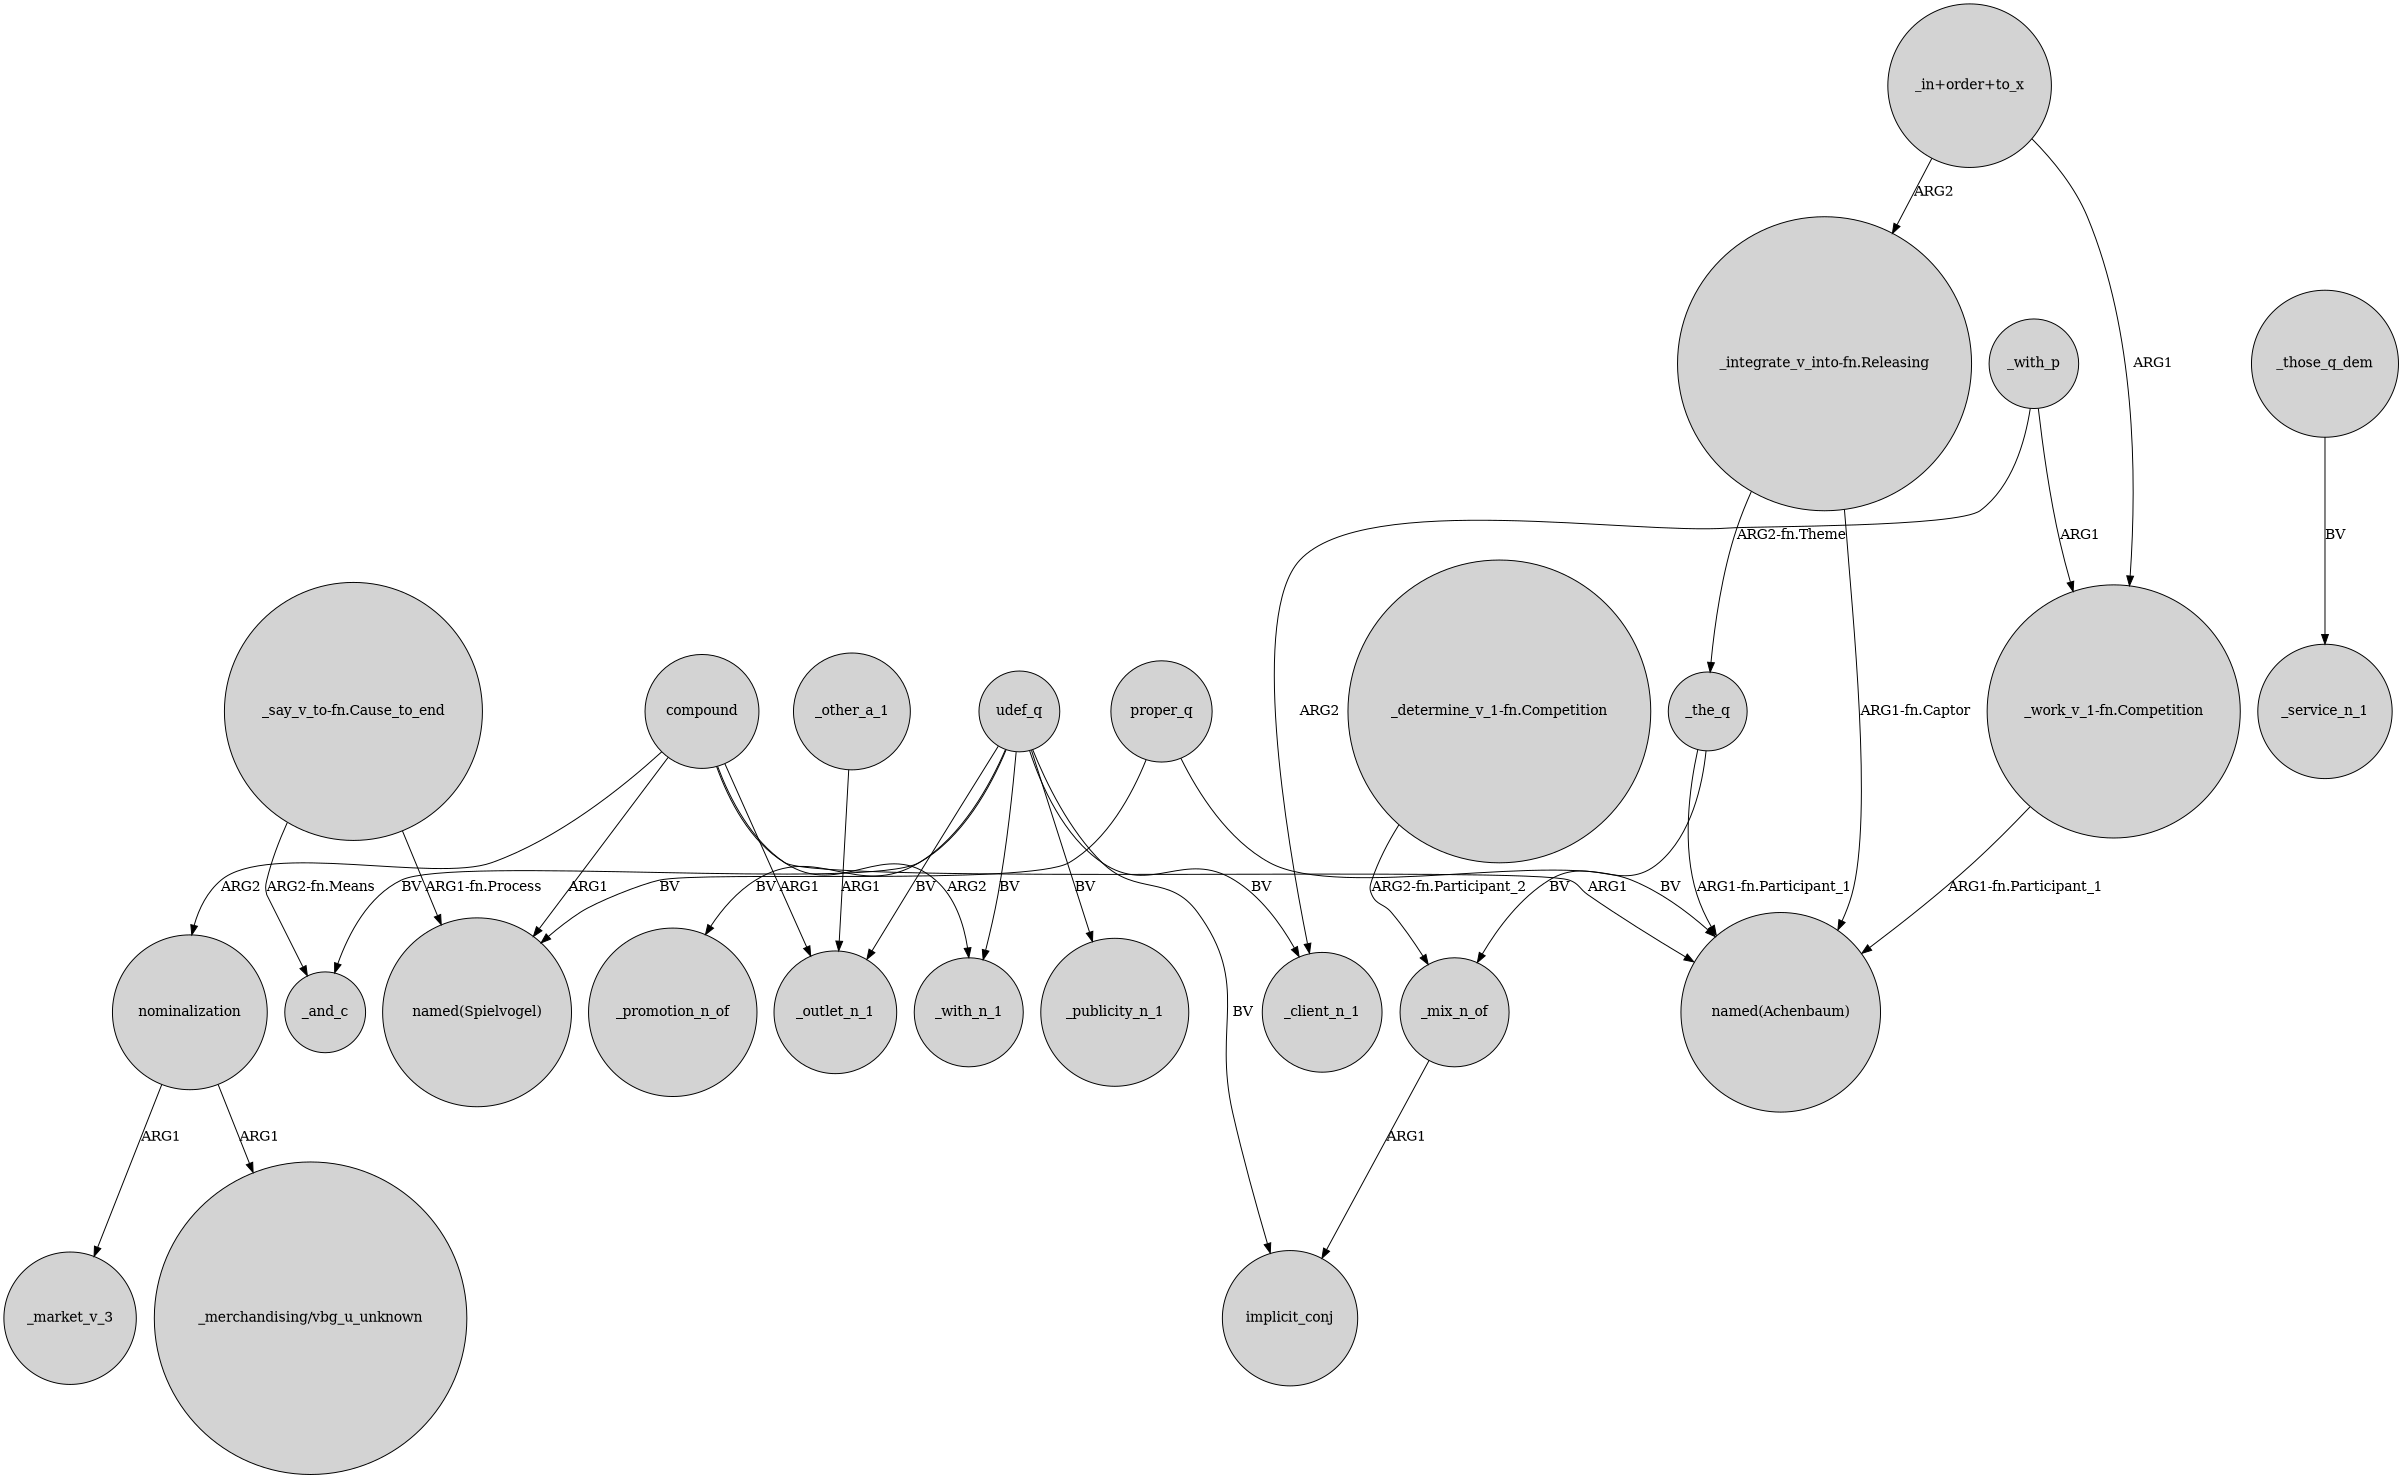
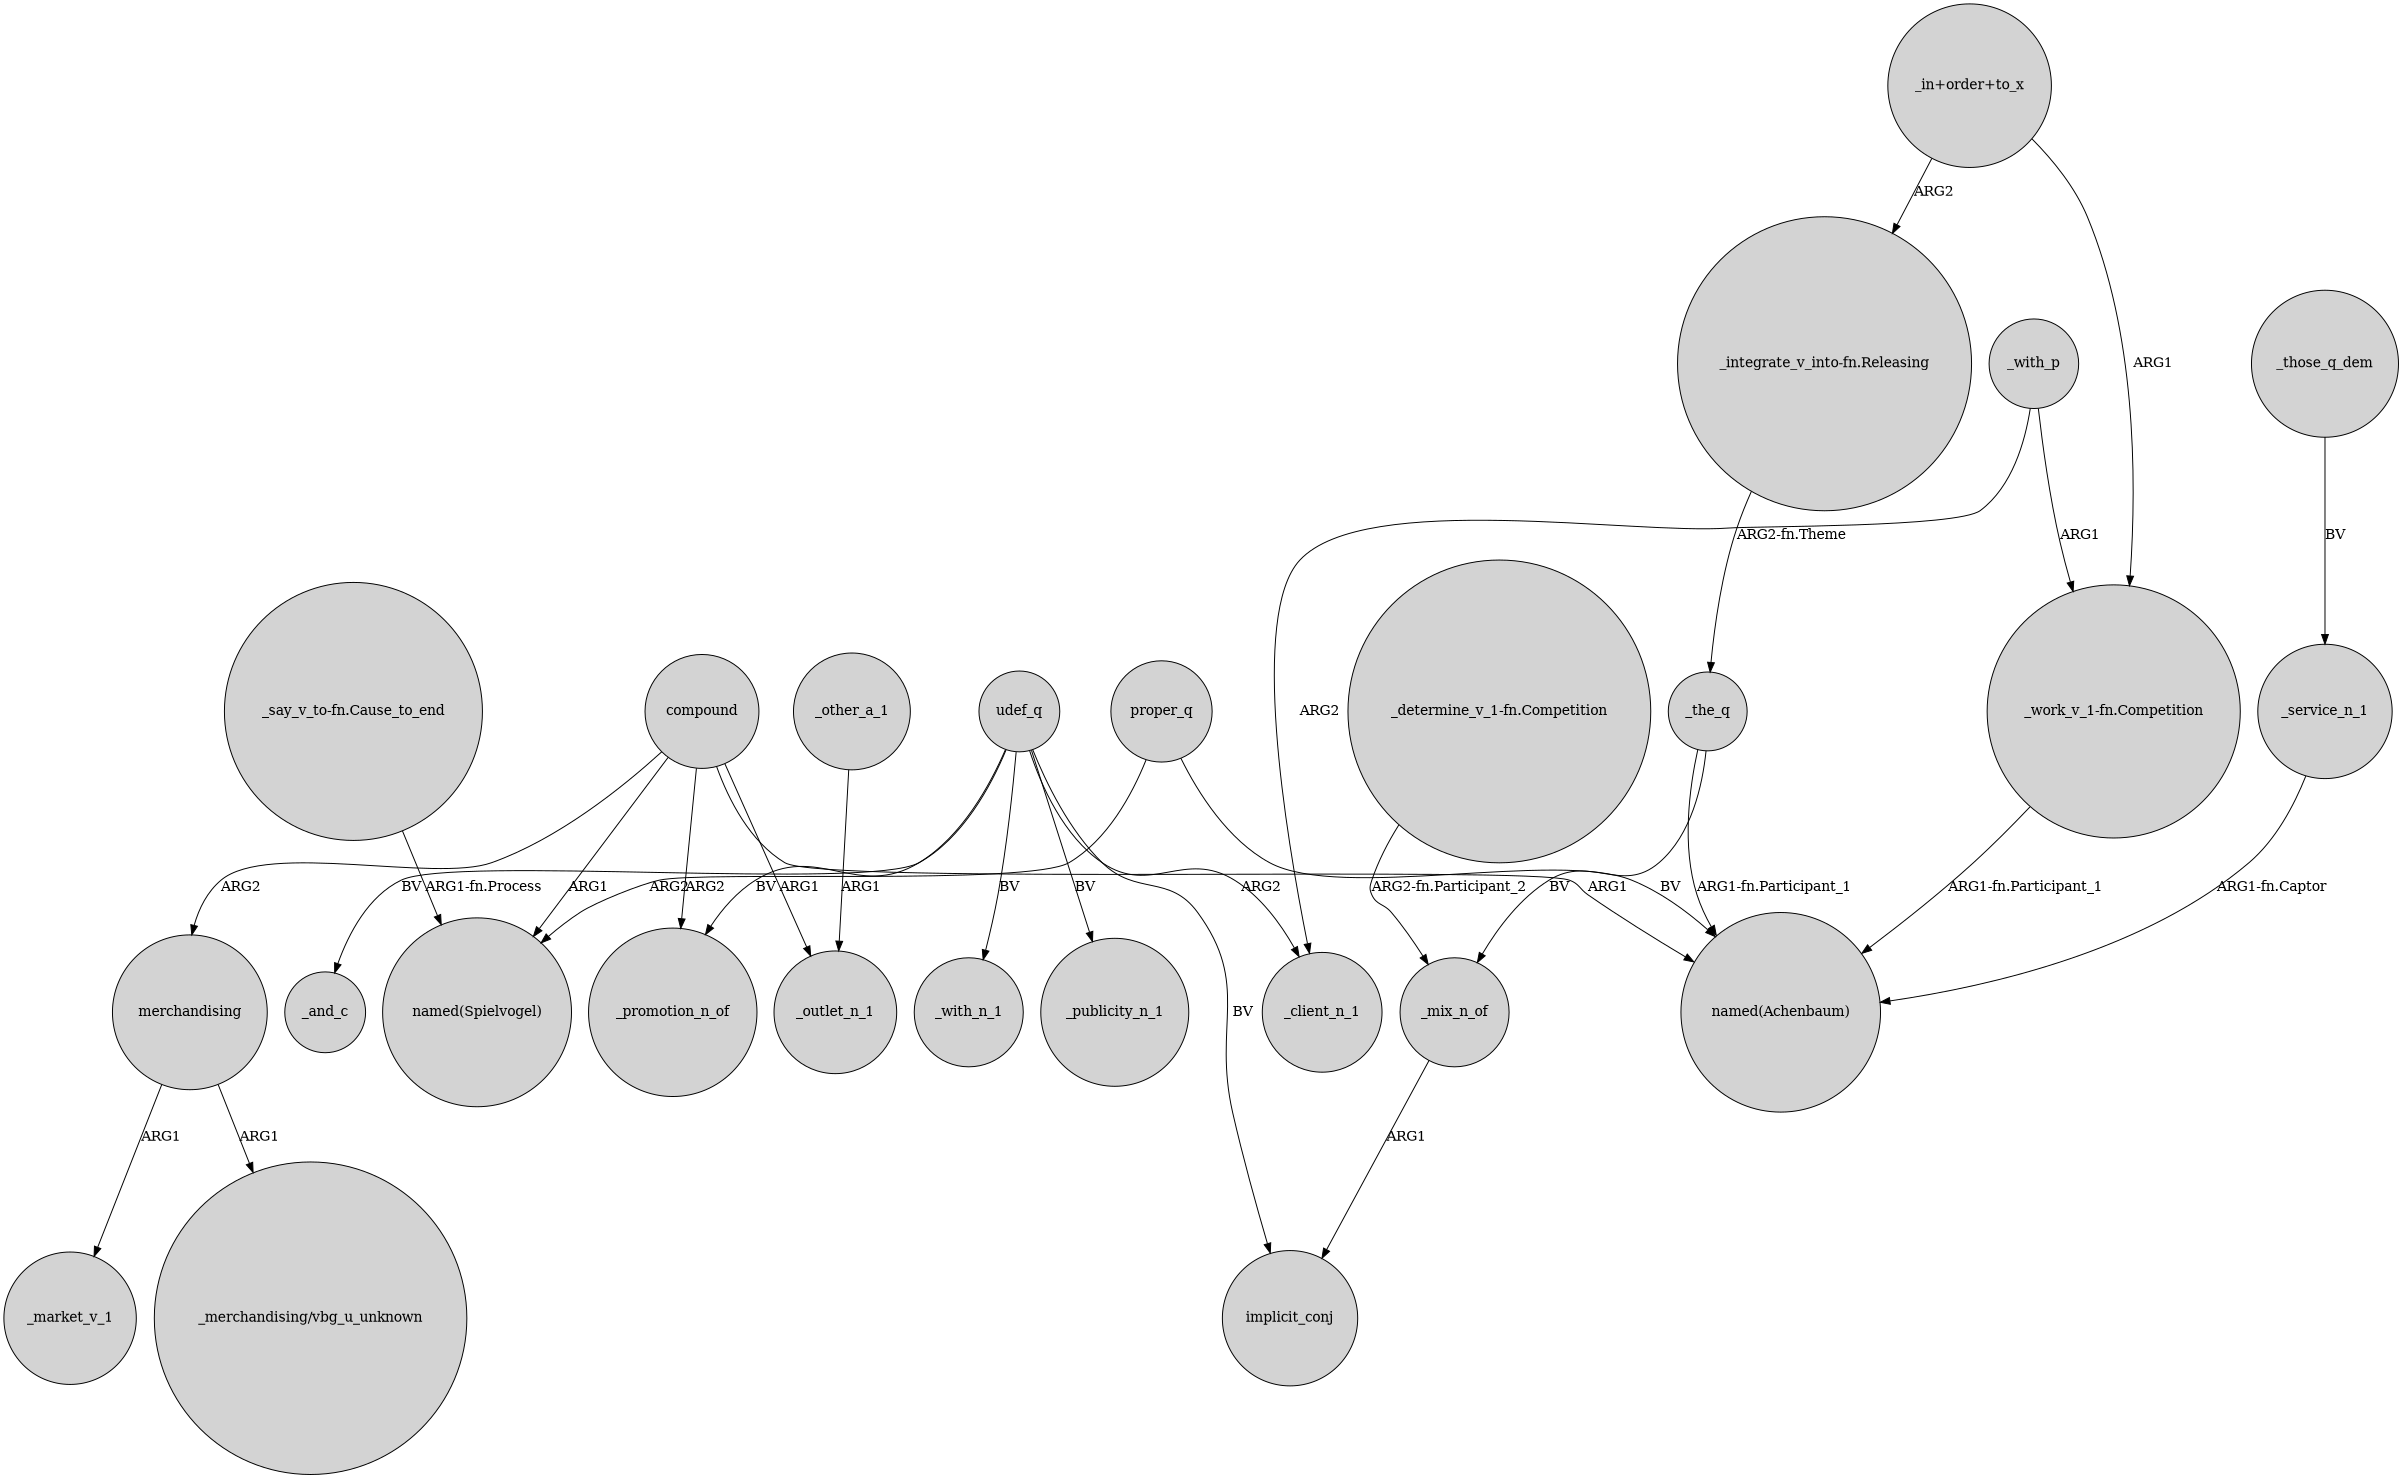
edge "_integrate_v_into-fn.Releasing" -> "named(Achenbaum)": now "_service_n_1" -> "named(Achenbaum)"
edge "udef_q" -> "_outlet_n_1": removed, label "BV"
edge "compound" -> "_with_n_1": now "compound" -> "_promotion_n_of"
edge "proper_q" -> "named(Spielvogel)": label "BV" -> "ARG2"
edge "udef_q" -> "_client_n_1": label "BV" -> "ARG2"
edge "_say_v_to-fn.Cause_to_end" -> "_and_c": removed, label "ARG2-fn.Means"
node "nominalization": label "nominalization" -> "merchandising"
node "_market_v_3": label "_market_v_3" -> "_market_v_1"
